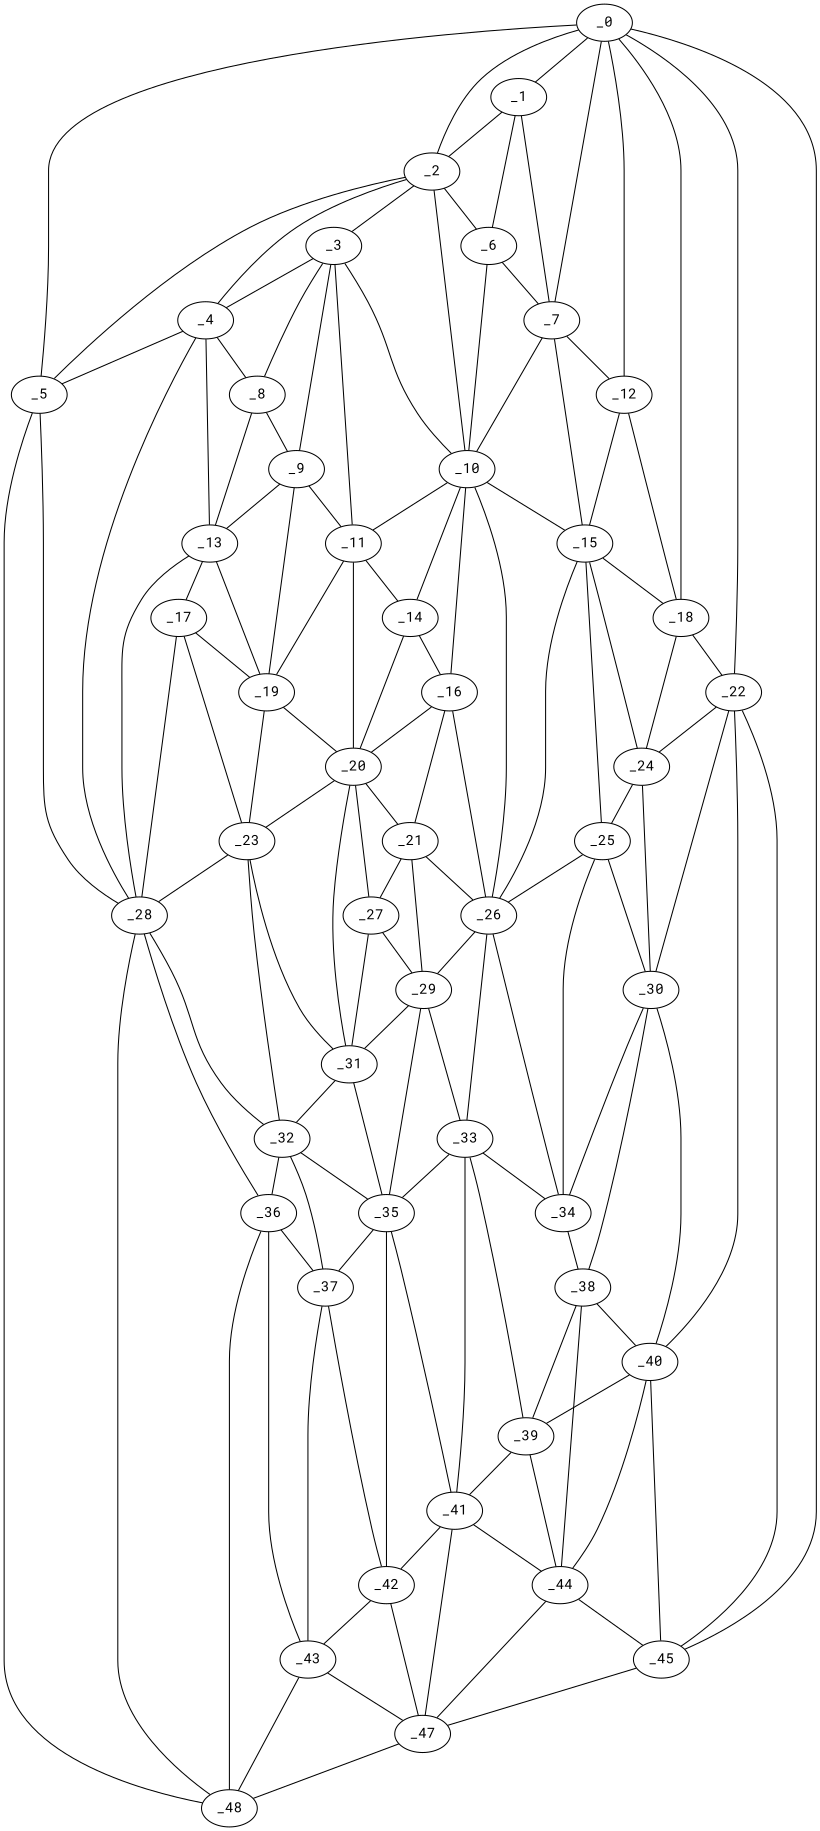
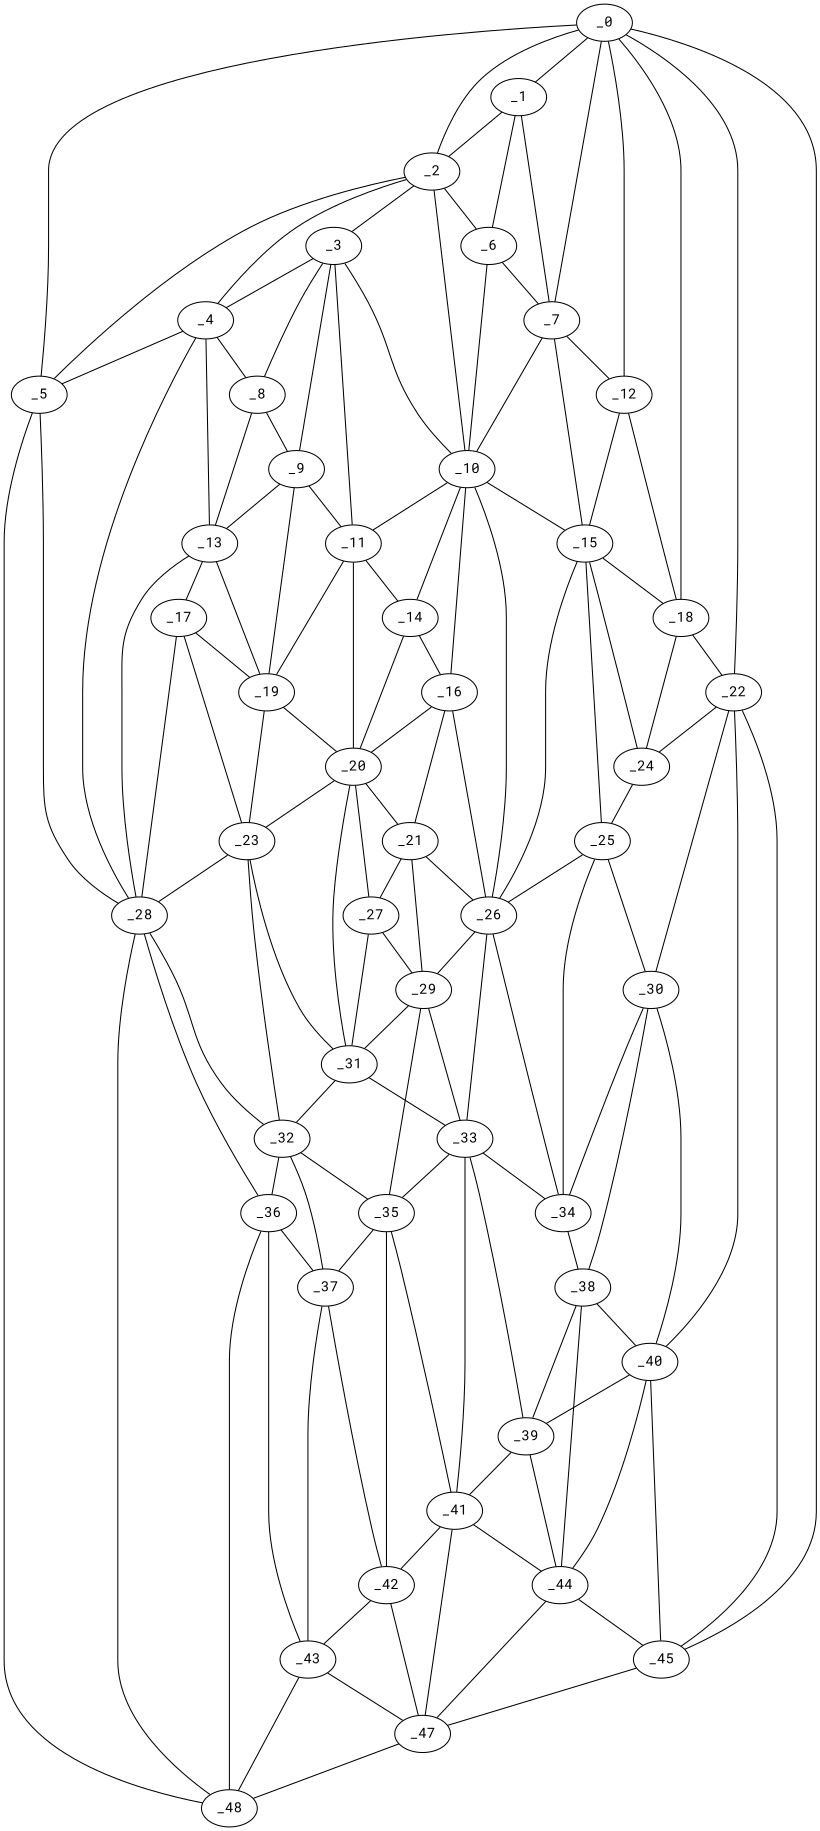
edge "_24" -- "_30": removed
edge "_31" -- "_35": now "_31" -- "_33"
